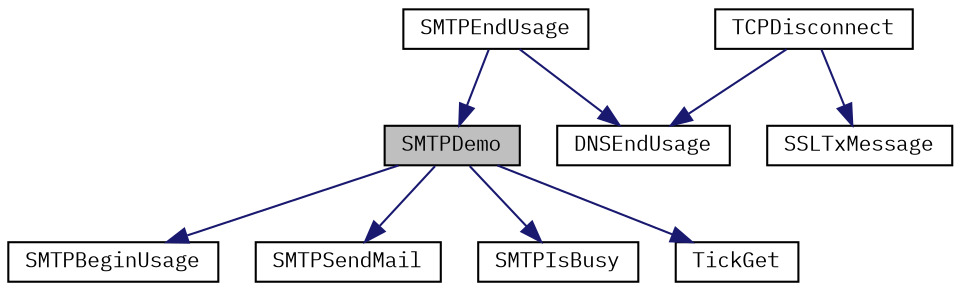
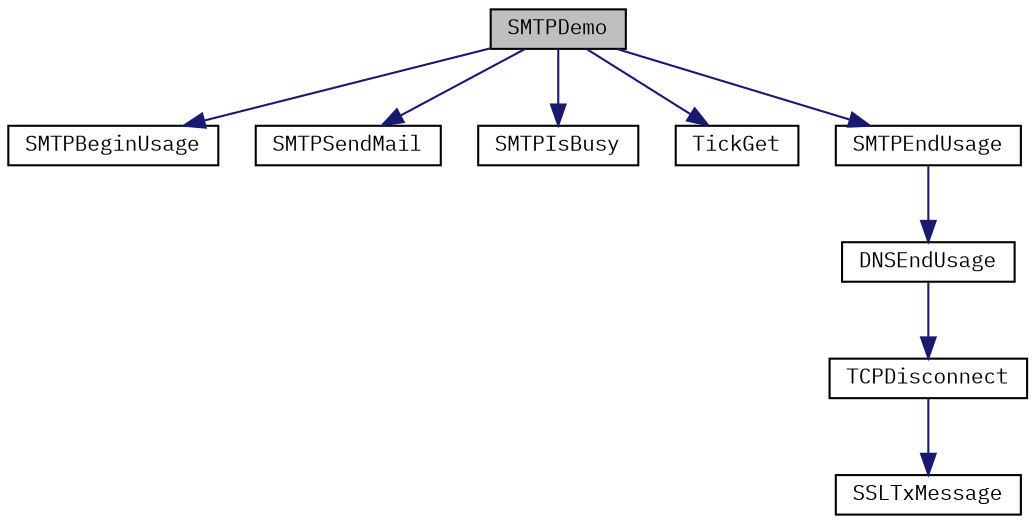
edge "SMTPEndUsage" -> "SMTPDemo": reversed
edge "TCPDisconnect" -> "DNSEndUsage": reversed
